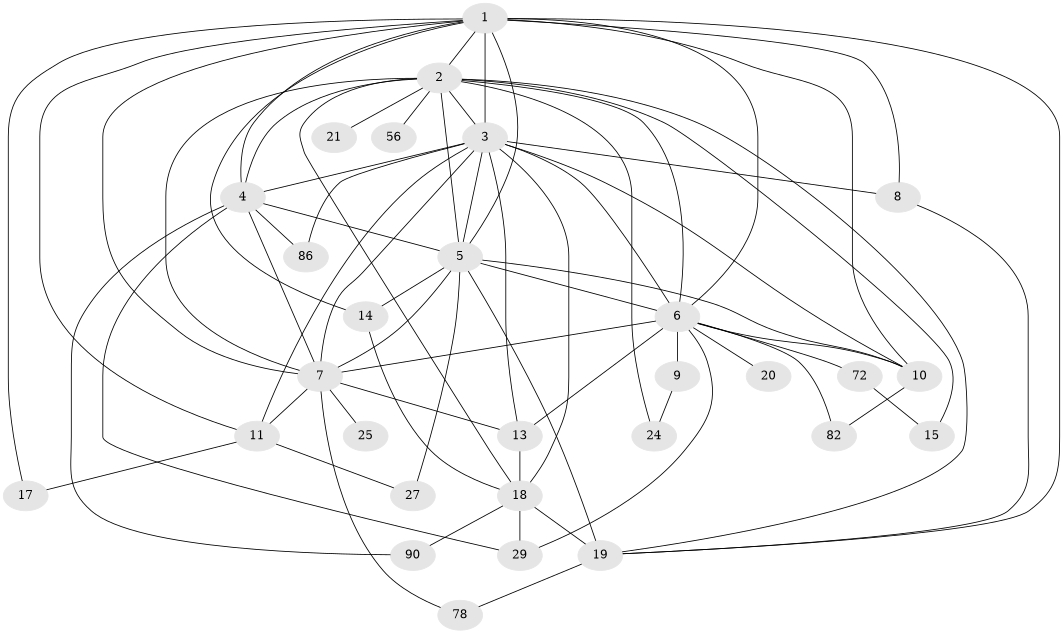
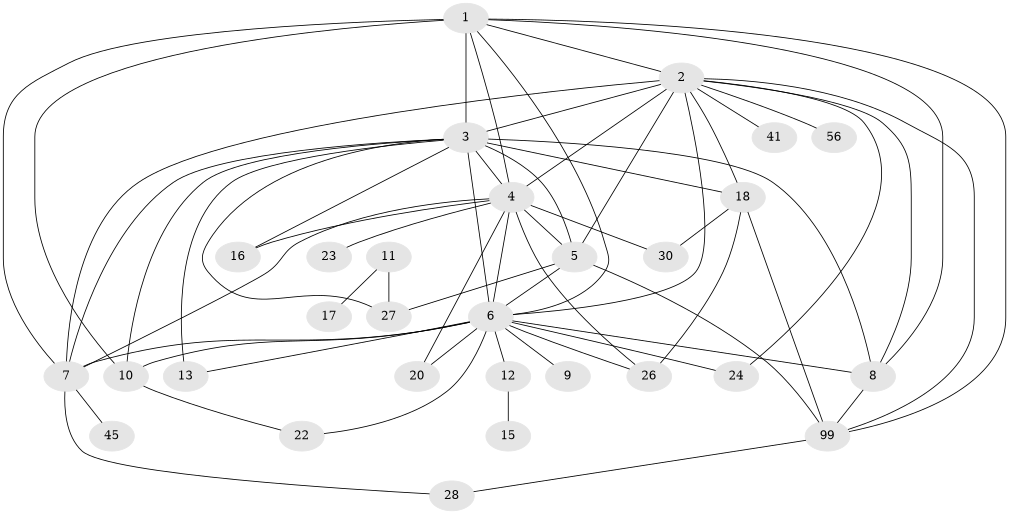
edge "1" -- "17": removed
edge "1" -- "11": removed
edge "1" -- "5": removed
node "21": label "21" -> "41"
edge "2" -- "15": now "2" -- "8"
node "86": label "86" -> "16"
node "23": added
edge "4" -- "6": added
edge "3" -- "11": now "3" -- "27"
edge "4" -- "20": added
edge "5" -- "10": removed
node "14": removed
edge "5" -- "7": removed
edge "6" -- "8": added
node "72": label "72" -> "12"
edge "7" -- "11": removed
edge "7" -- "13": removed
edge "9" -- "24": now "6" -- "24"
node "25": label "25" -> "45"
node "82": label "82" -> "22"
edge "13" -- "18": removed
node "90": label "90" -> "30"
node "29": label "29" -> "26"
node "19": label "19" -> "99"
node "78": label "78" -> "28"
